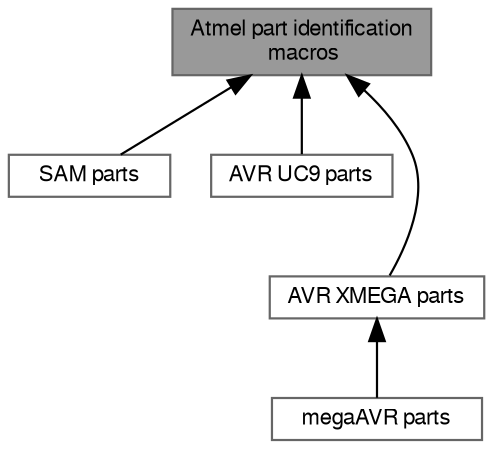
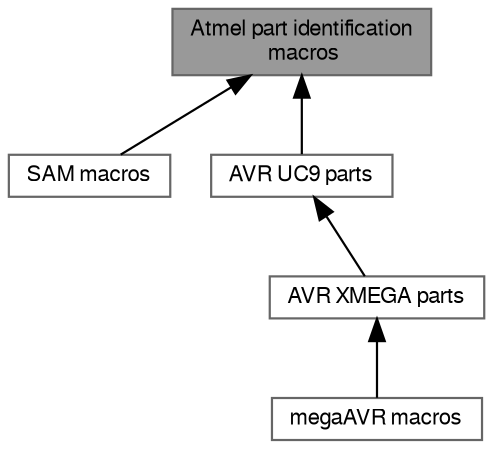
node "SAM parts": label "SAM parts" -> "SAM macros"
edge "AVR XMEGA parts" -> "Atmel part identification macros": now "AVR XMEGA parts" -> "AVR UC9 parts"
node "megaAVR parts": label "megaAVR parts" -> "megaAVR macros"
